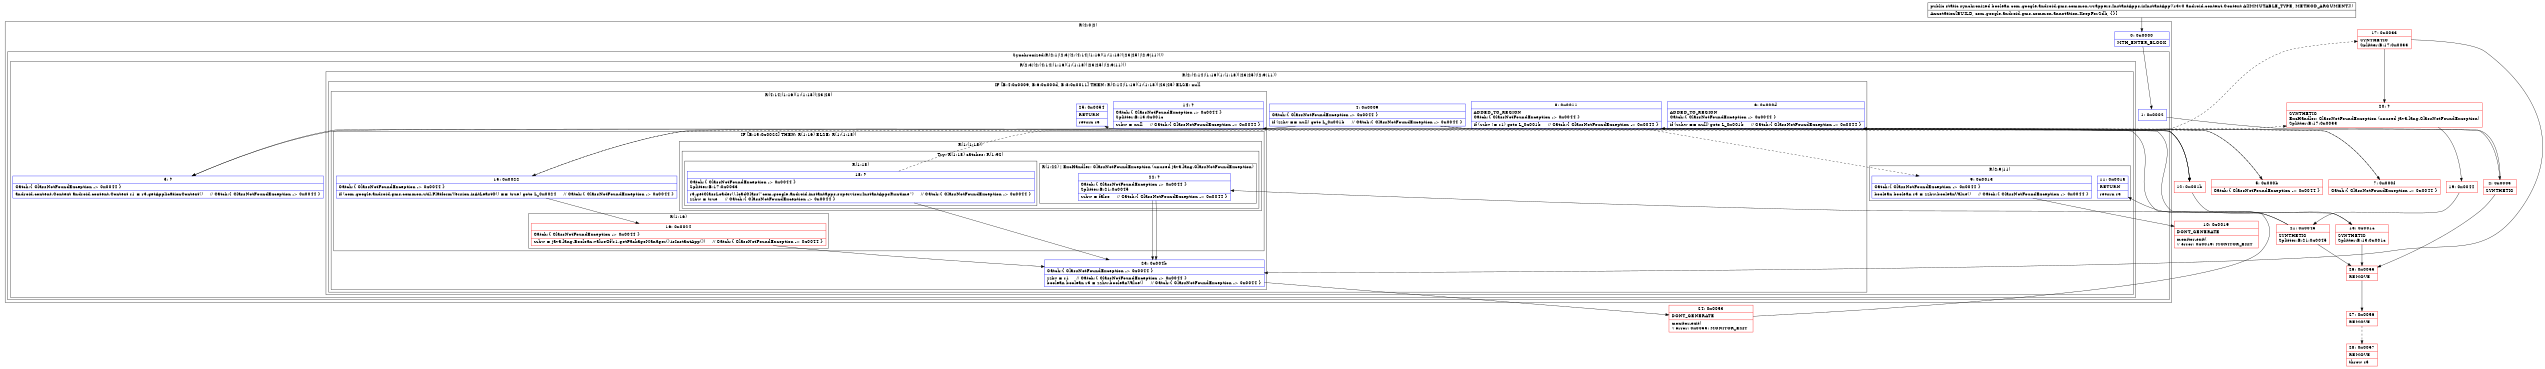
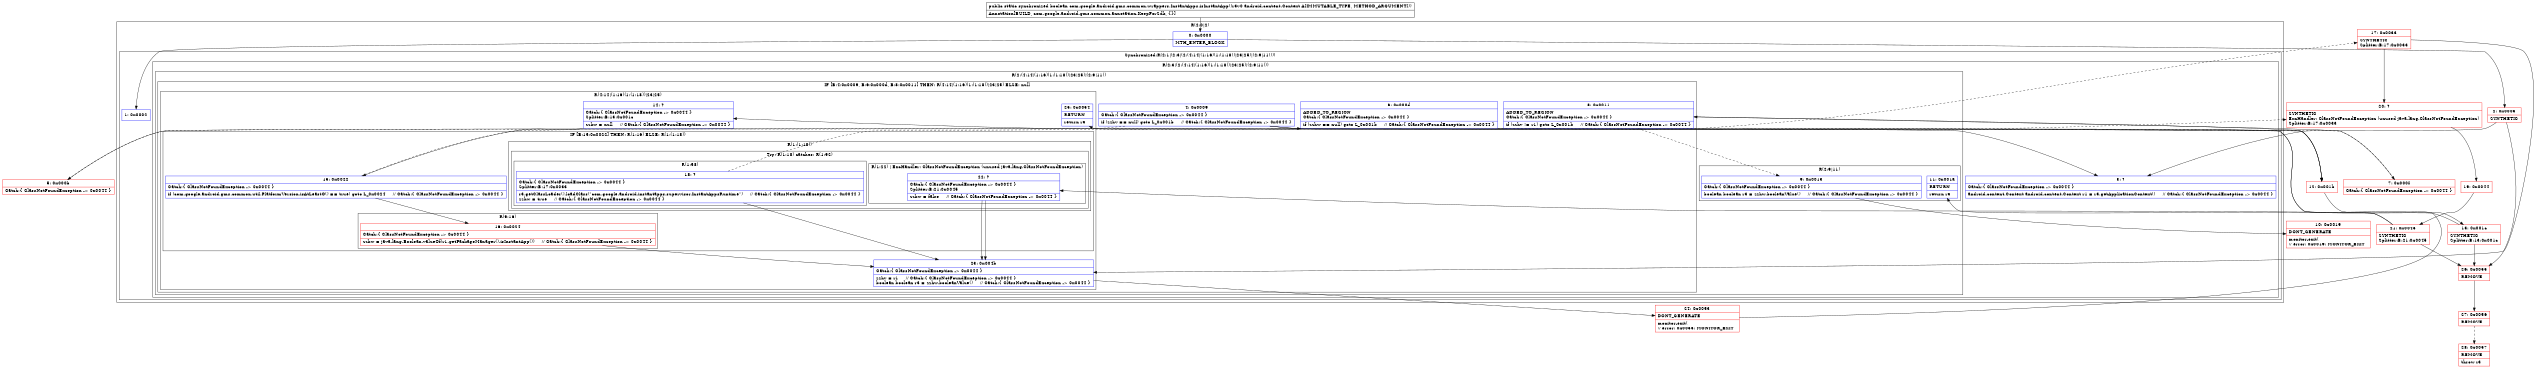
edge "1: 0x0002" -> "2: 0x0003": now "0: 0x0000" -> "2: 0x0003"
cluster "R(1:18)": label "R(1:18)" -> "R(1:58)"
cluster "R(1:16)": label "R(1:16)" -> "R(9:16)"
